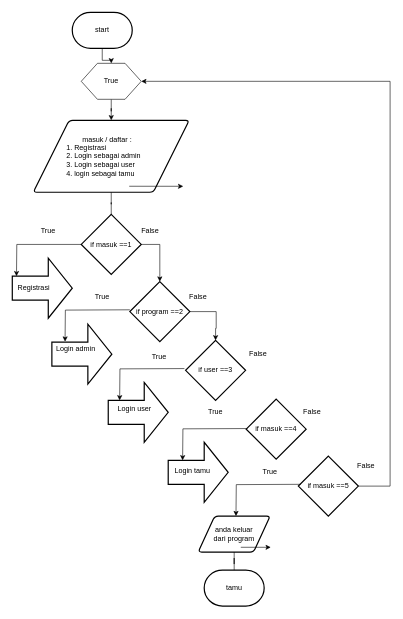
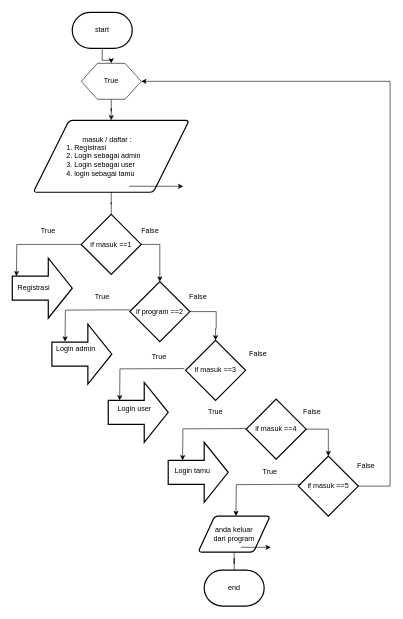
node "if user ==3": label "if user ==3" -> "if masuk ==3"
edge "if masuk ==4" -> "if masuk ==5": added
node "tamu": label "tamu" -> "end"
